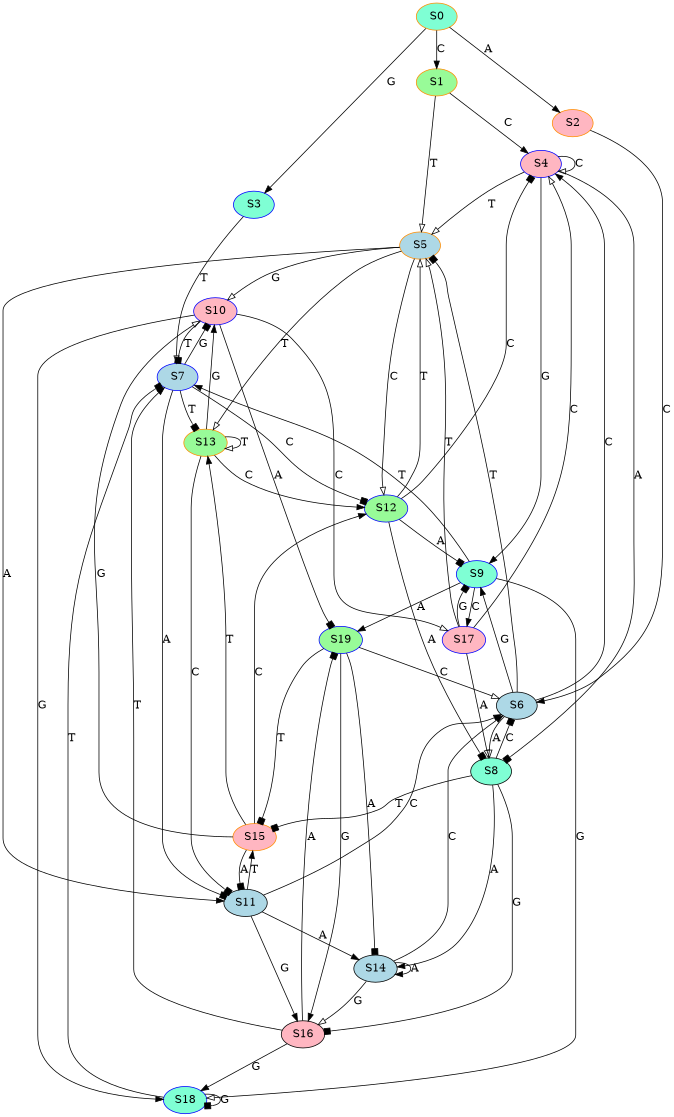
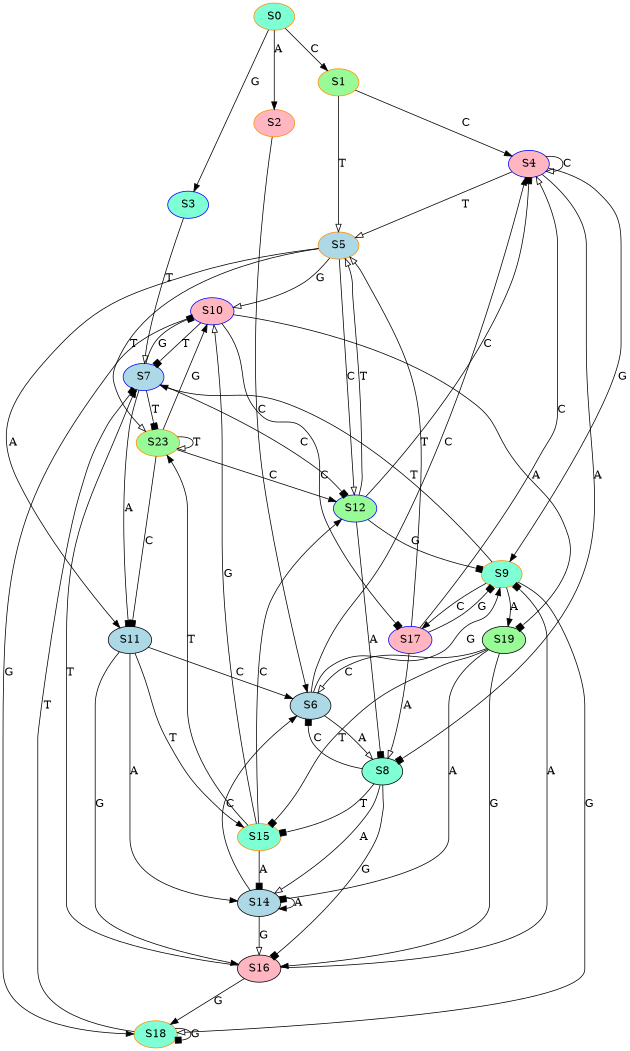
node "S13": label "S13" -> "S23"
edge "S10" -> "S17": arrowhead onormal -> box
edge "S6" -> "S5": removed, label "T"
edge "S12" -> "S9": label "A" -> "G"
node "S9": color blue -> darkorange
node "S19": color blue -> black
node "S15": fillcolor lightpink -> aquamarine
edge "S16" -> "S19": now "S16" -> "S9"
edge "S15" -> "S11": now "S15" -> "S14"
edge "S8" -> "S14": arrowhead normal -> onormal
node "S18": color blue -> darkorange
